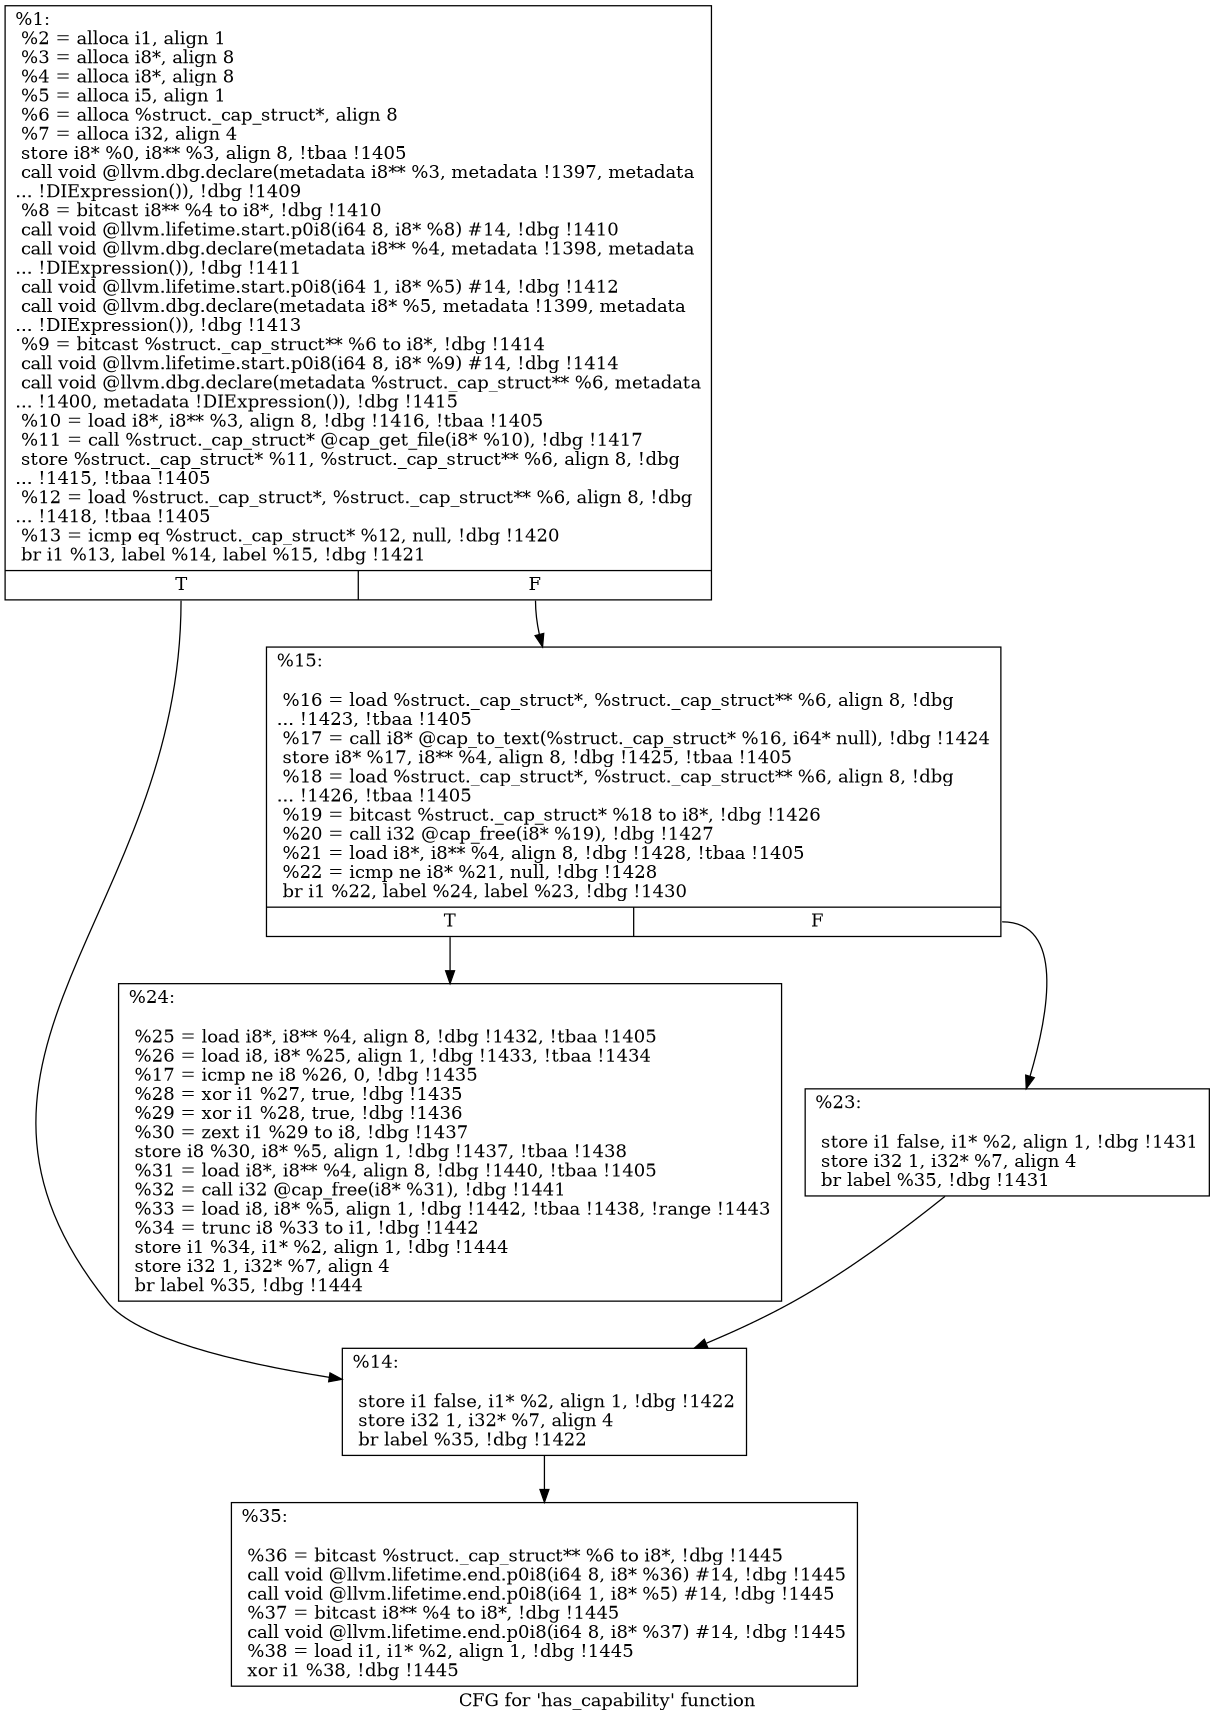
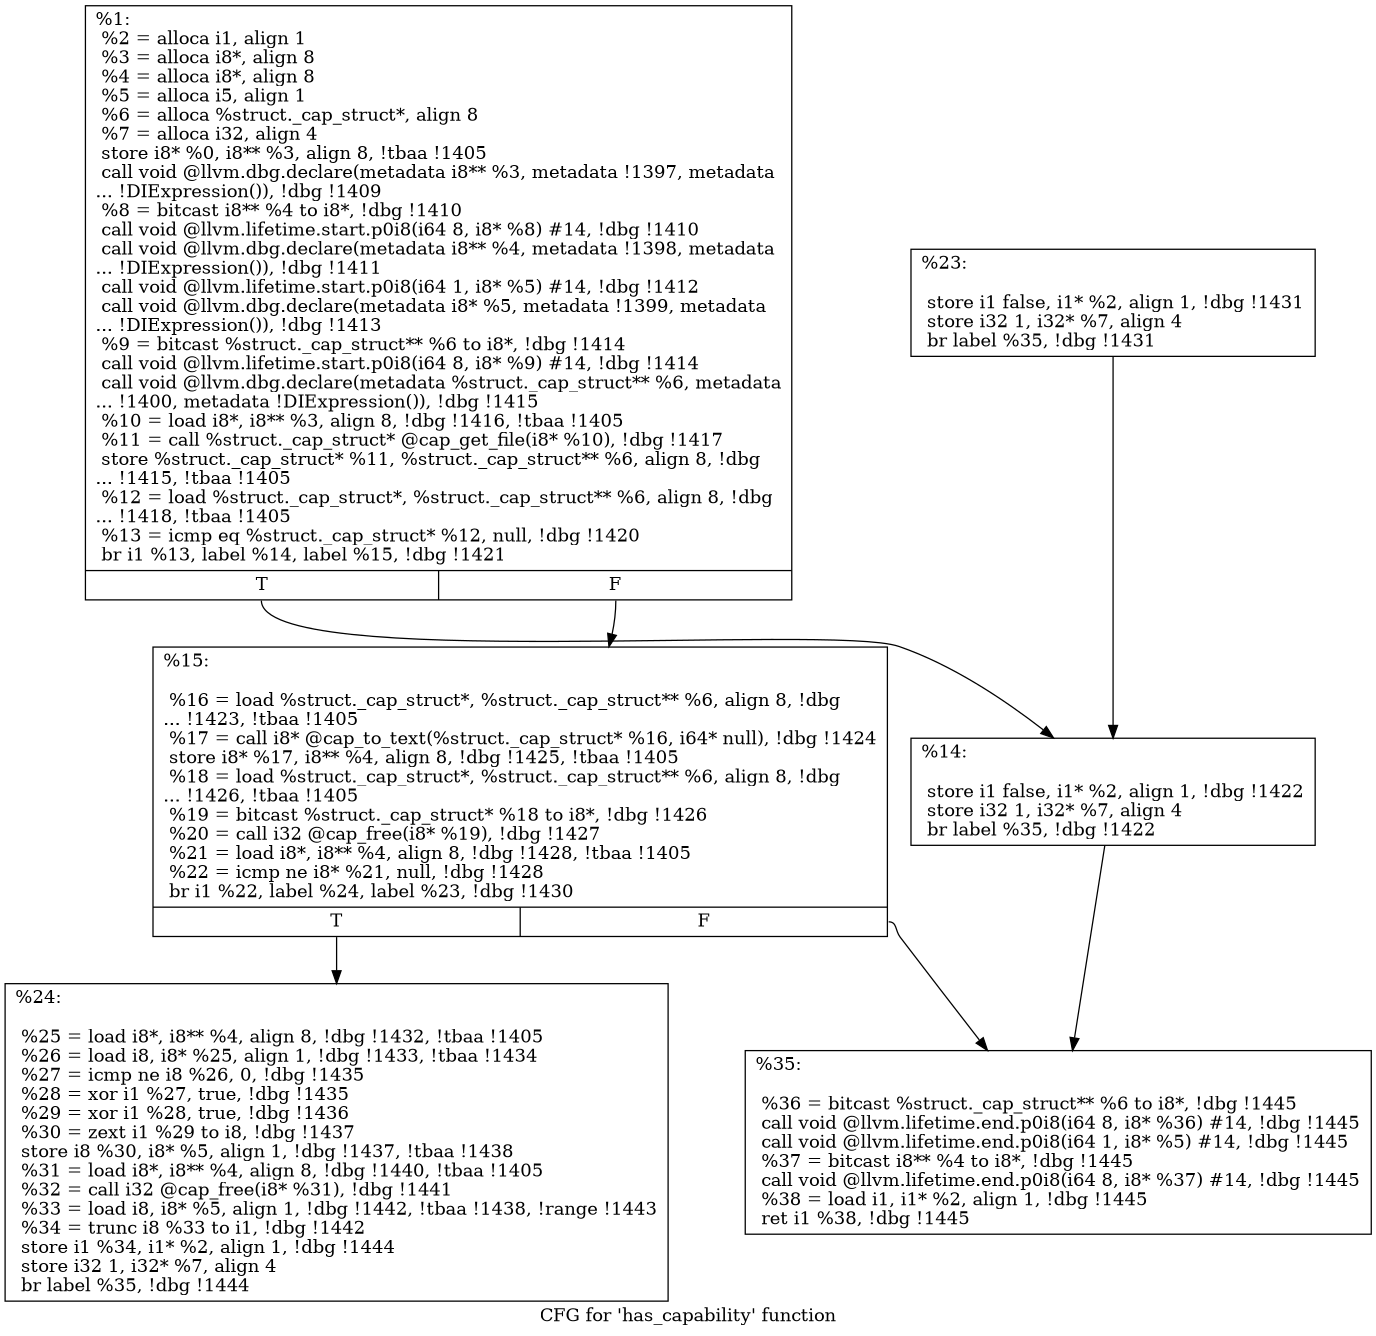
edge "%15:" -> "%23:": now "%15:" -> "%35:"
node "%24:": text "%17 = icmp ne i8 %26, 0, !dbg !1435" -> "%27 = icmp ne i8 %26, 0, !dbg !1435"
node "%35:": text "xor i1 %38, !dbg !1445" -> "ret i1 %38, !dbg !1445"
